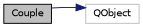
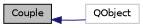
edge "Couple" -> "QObject": reversed
